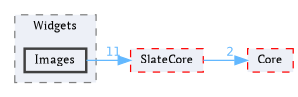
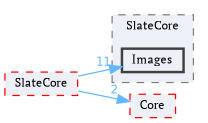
cluster "Widgets": label "Widgets" -> "SlateCore"
edge "Images" -> "SlateCore": reversed
